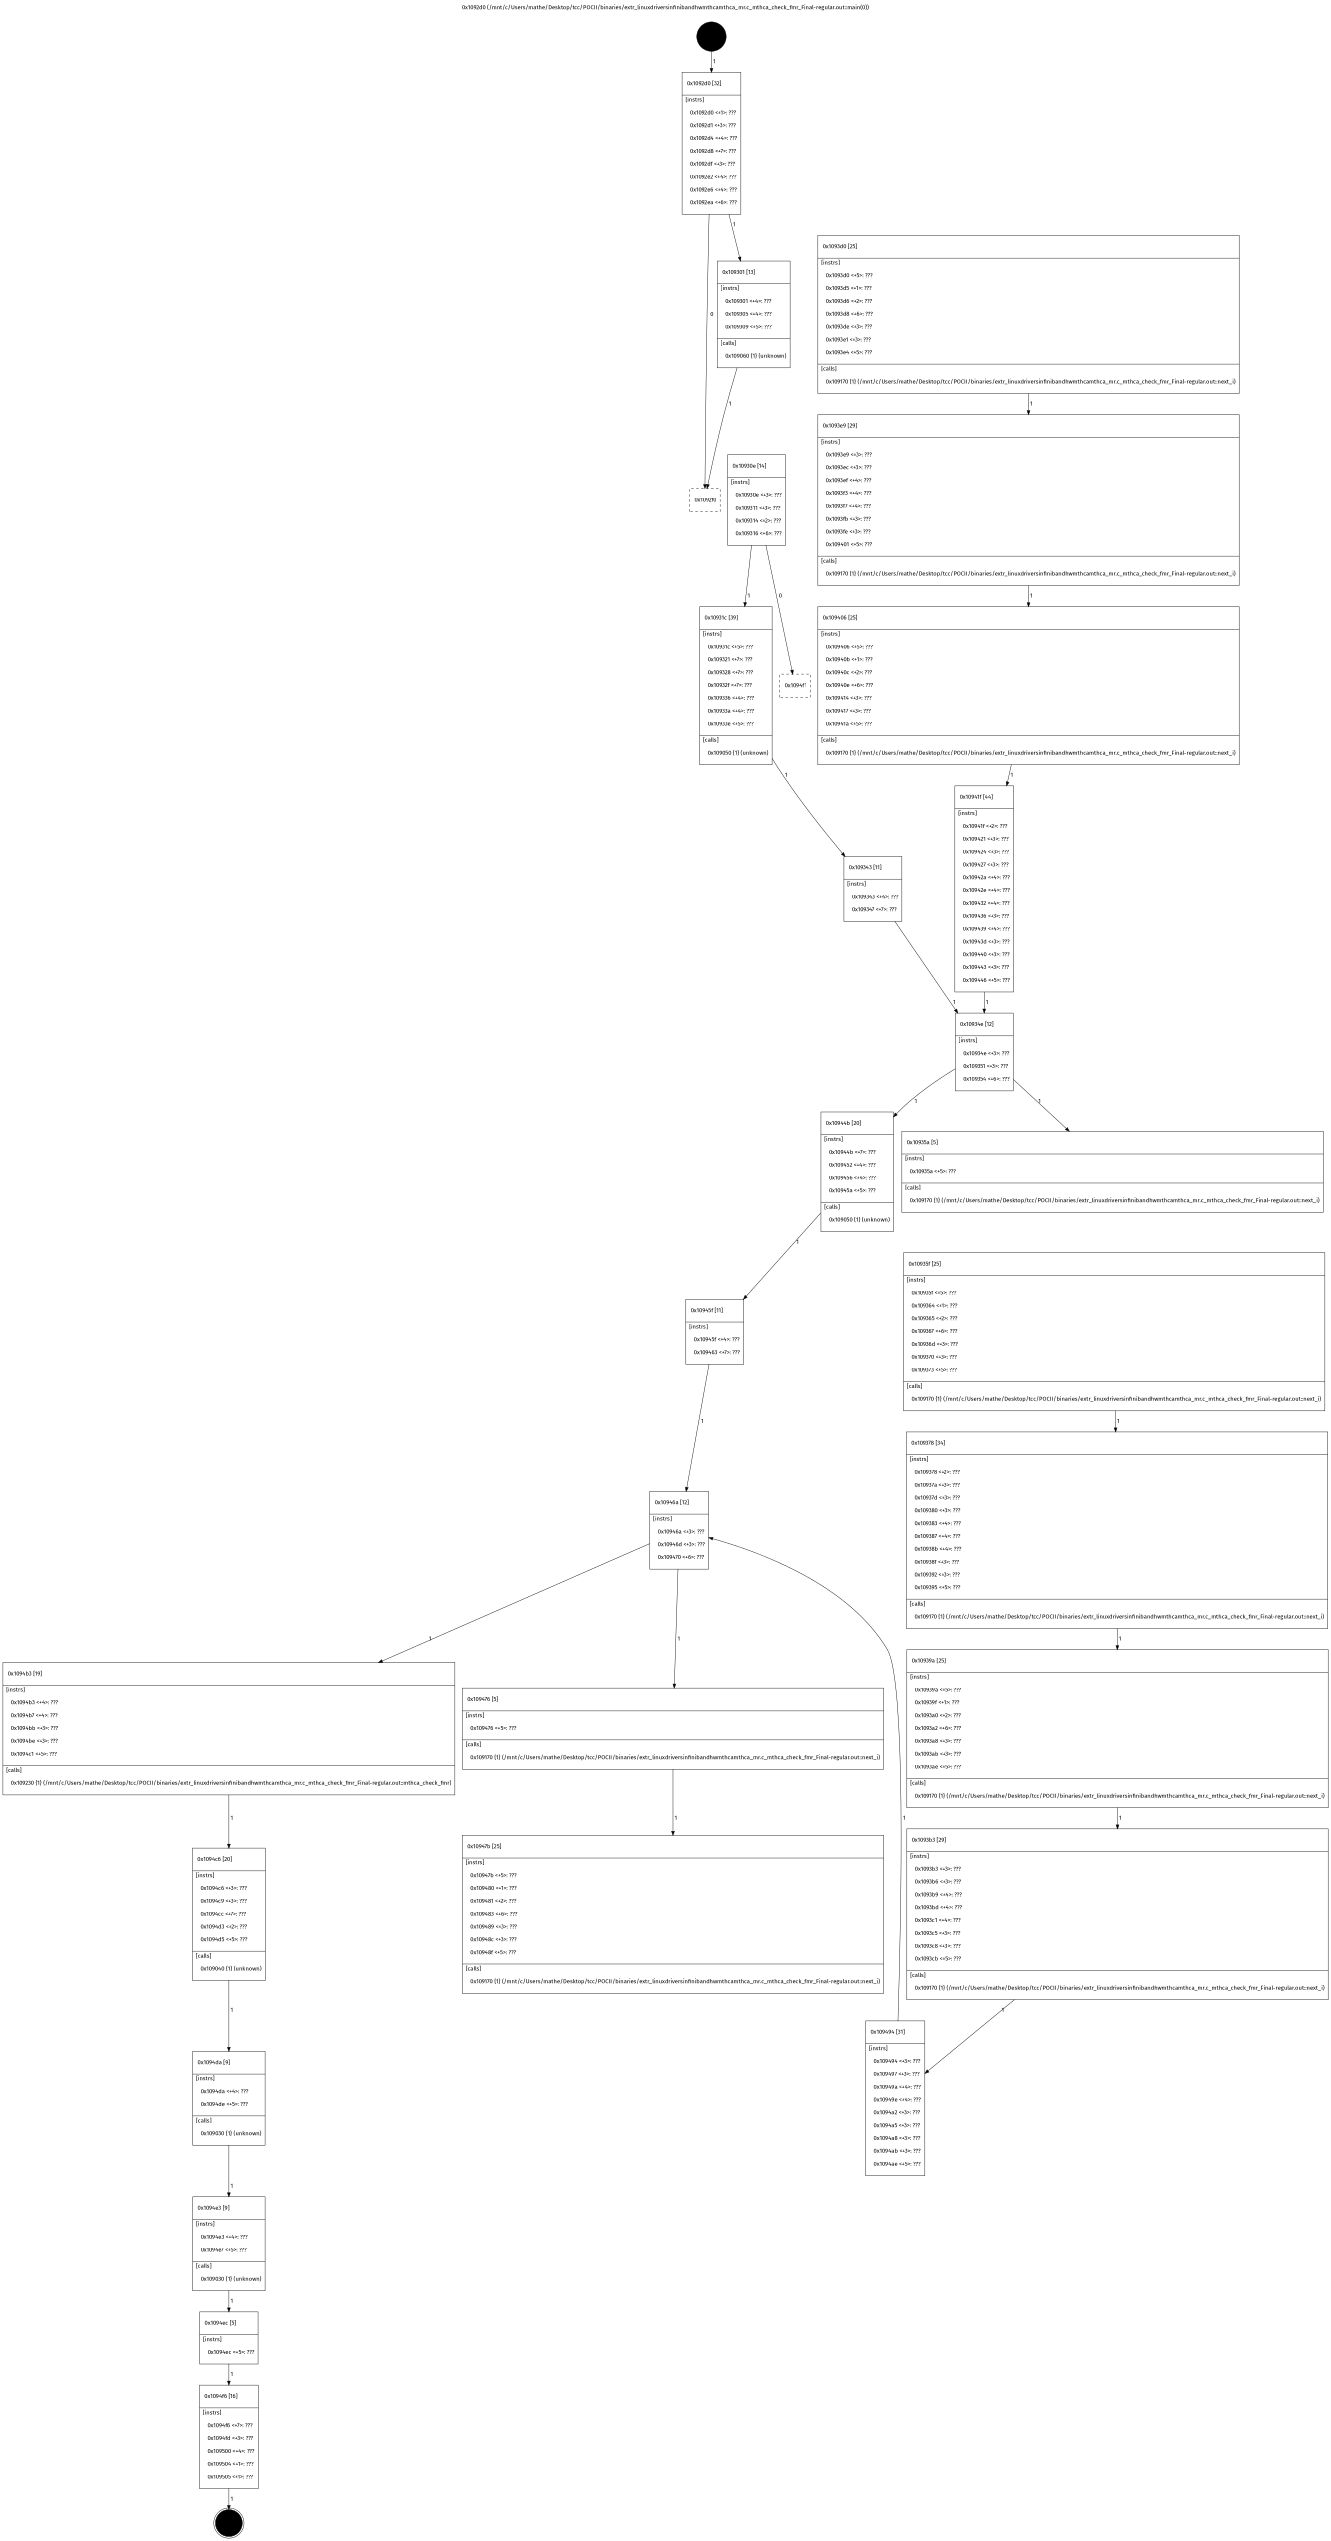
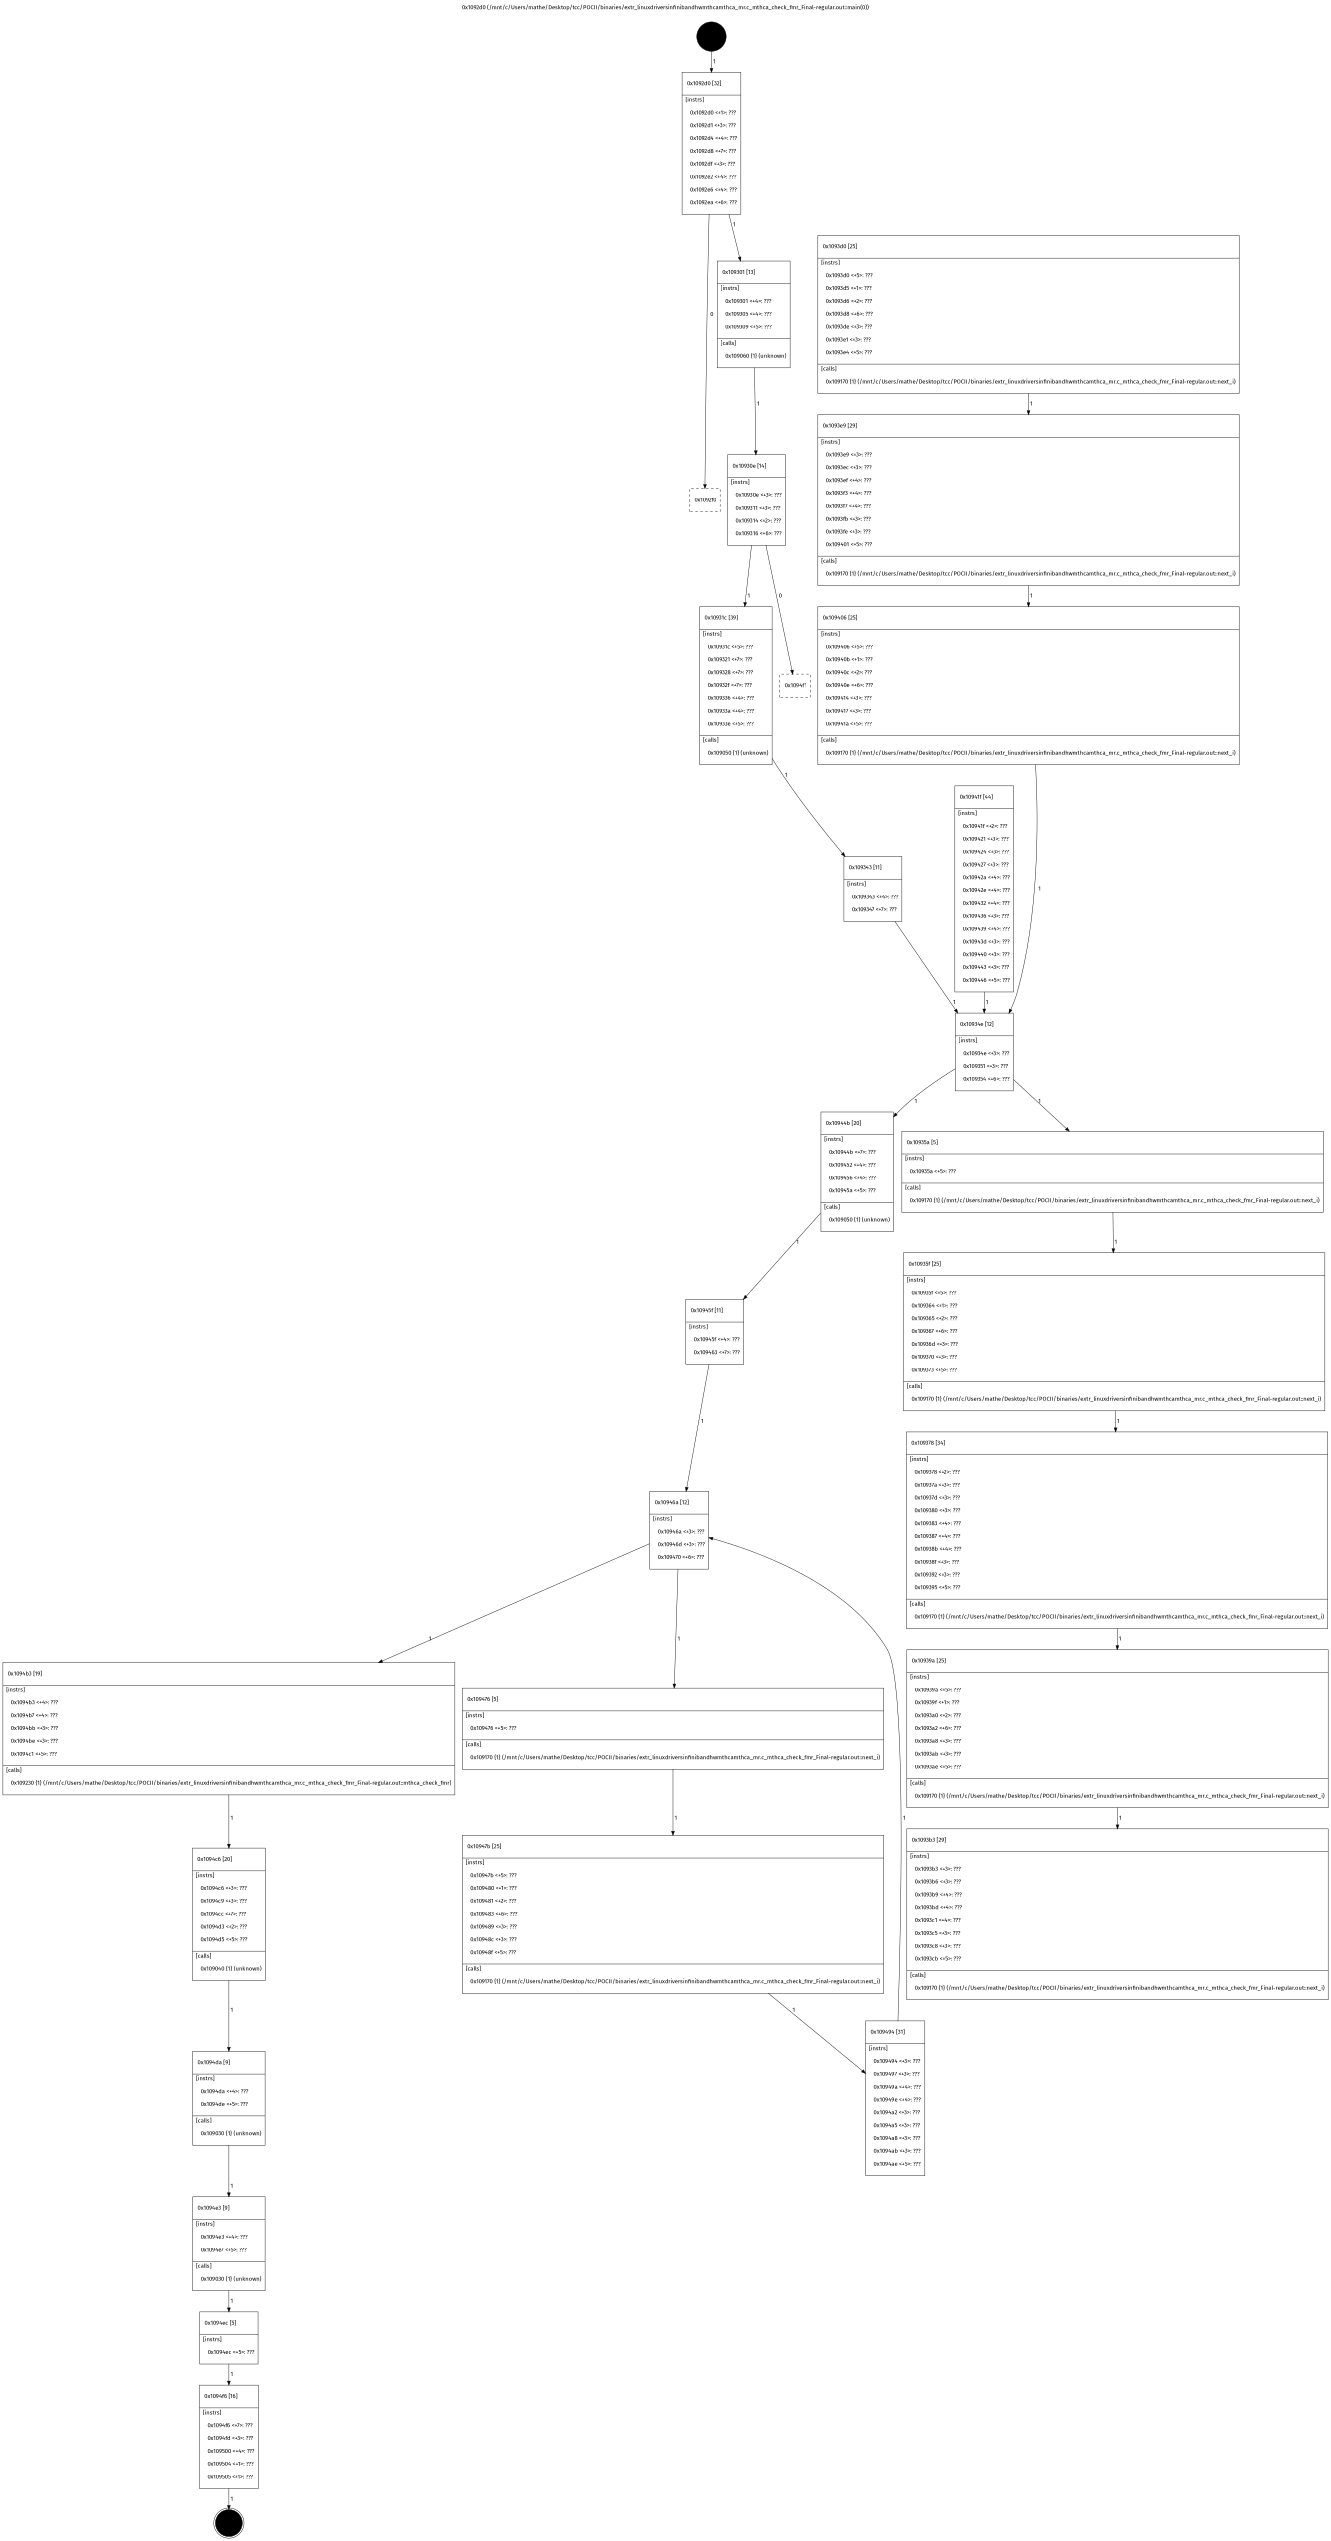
edge "0x109301 [13]" -> "0x1092f0": now "0x109301 [13]" -> "0x10930e [14]"
edge "0x109406 [25]" -> "0x10941f [44]": now "0x109406 [25]" -> "0x10934e [12]"
edge "0x10935a [5]" -> "0x10935f [25]": added, label "1"
edge "0x1093b3 [29]" -> "0x109494 [31]": now "0x10947b [25]" -> "0x109494 [31]"
